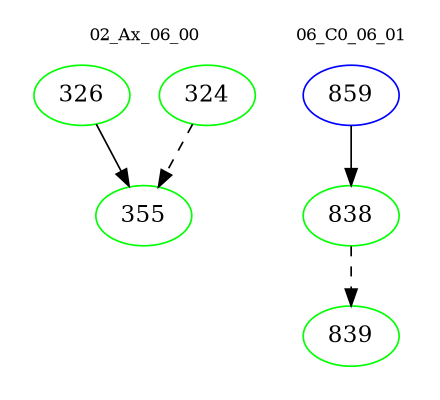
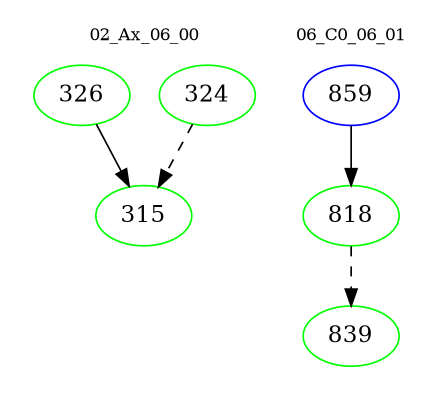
node "355": label "355" -> "315"
node "838": label "838" -> "818"
